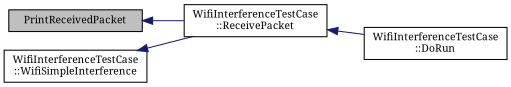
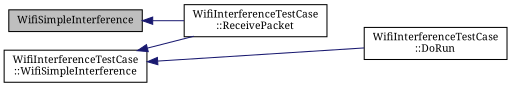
node "PrintReceivedPacket": label "PrintReceivedPacket" -> "WifiSimpleInterference"
edge "WifiInterferenceTestCase ::DoRun" -> "WifiInterferenceTestCase ::ReceivePacket": now "WifiInterferenceTestCase ::DoRun" -> "WifiInterferenceTestCase ::WifiSimpleInterference"
